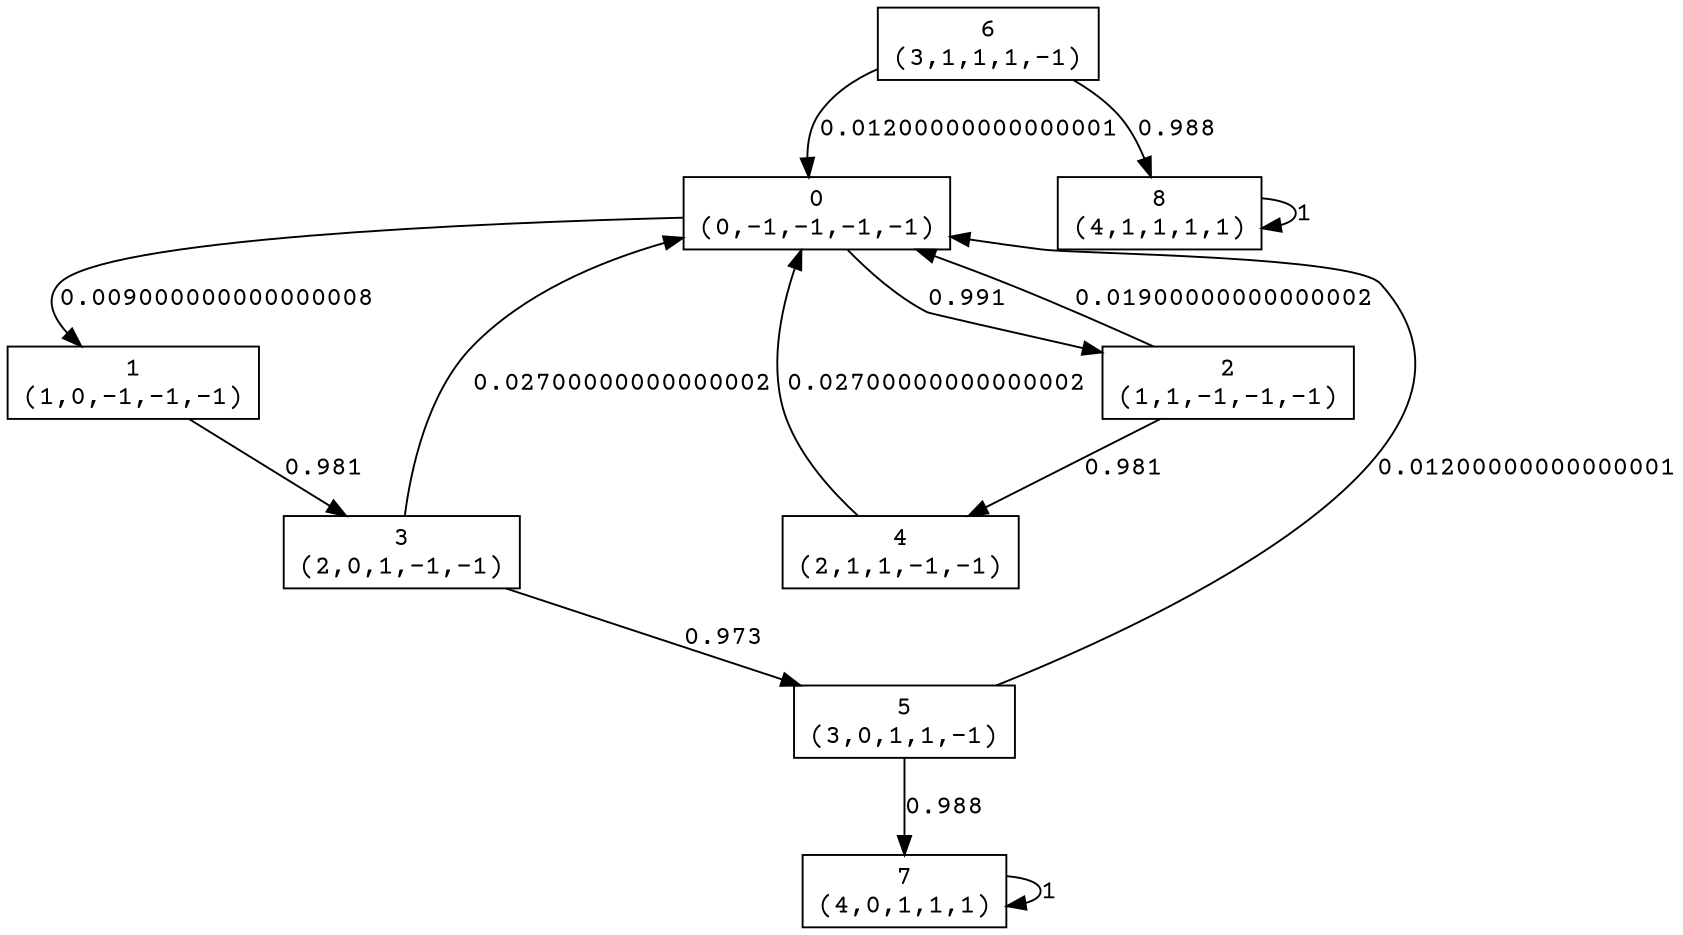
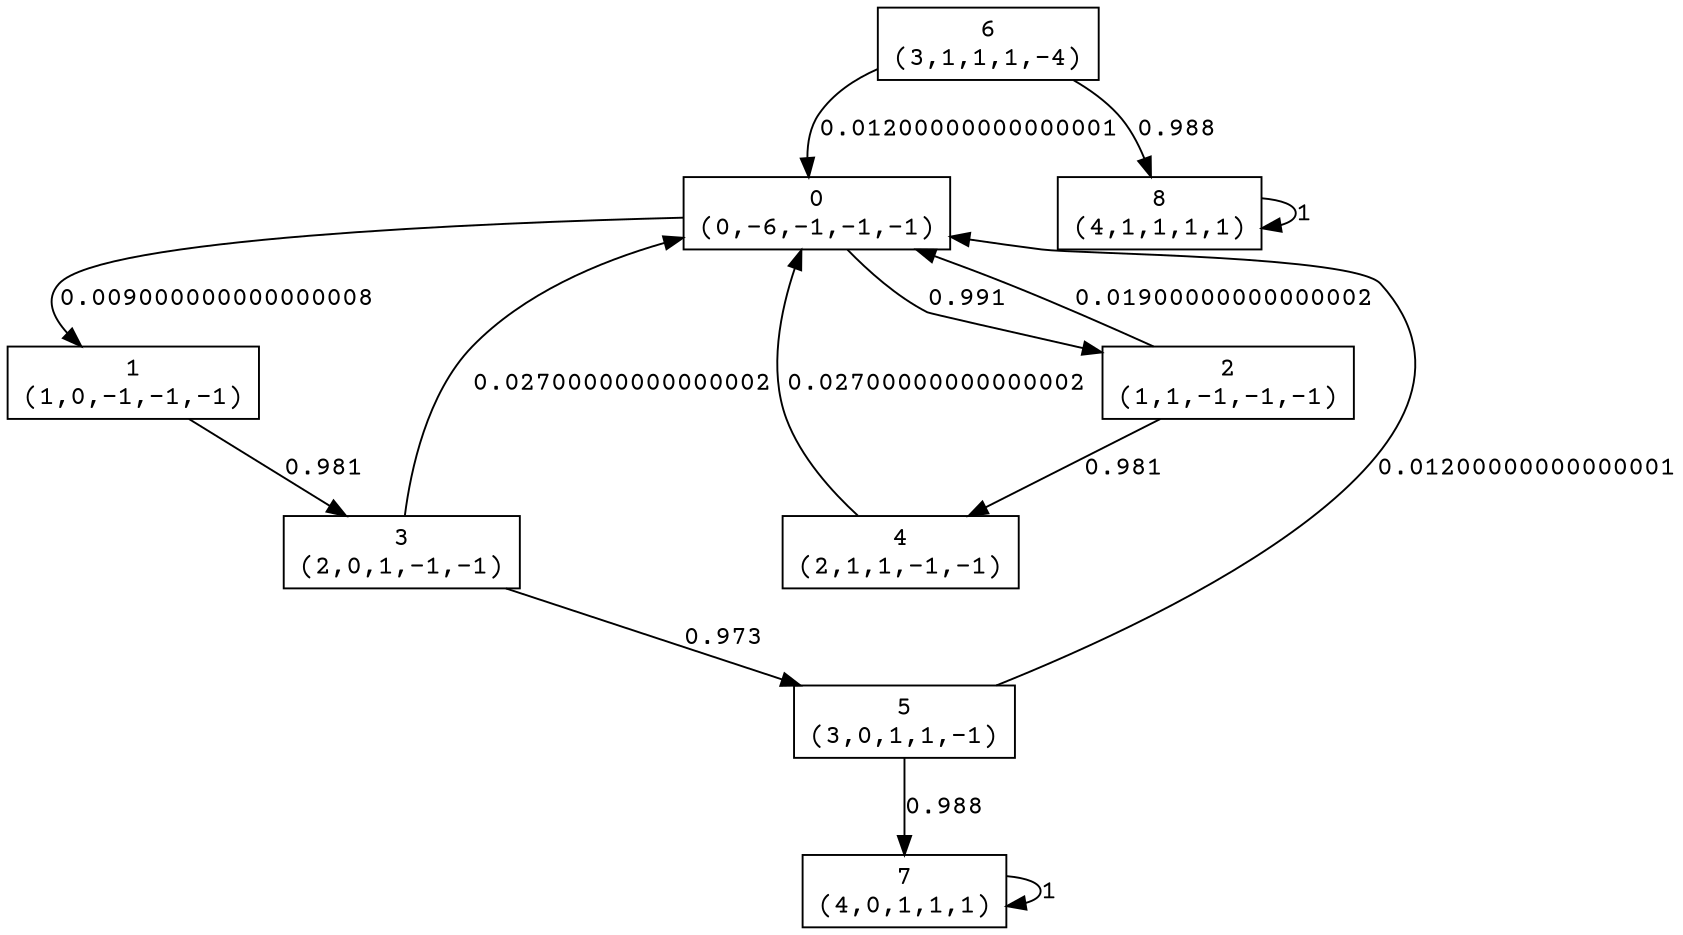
node "6 (3,1,1,1,-1)": label "6 (3,1,1,1,-1)" -> "6 (3,1,1,1,-4)"
node "0 (0,-1,-1,-1,-1)": label "0 (0,-1,-1,-1,-1)" -> "0 (0,-6,-1,-1,-1)"
